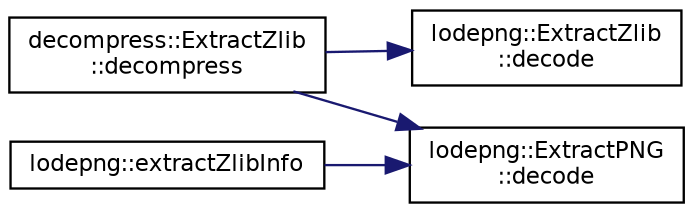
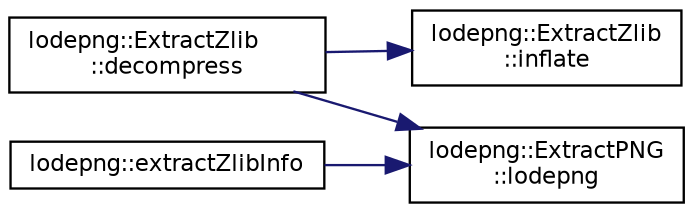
node "lodepng::ExtractZlib ::decode": label "lodepng::ExtractZlib ::decode" -> "lodepng::ExtractZlib ::inflate"
node "decompress::ExtractZlib ::decompress": label "decompress::ExtractZlib ::decompress" -> "lodepng::ExtractZlib ::decompress"
node "lodepng::ExtractPNG ::decode": label "lodepng::ExtractPNG ::decode" -> "lodepng::ExtractPNG ::lodepng"
